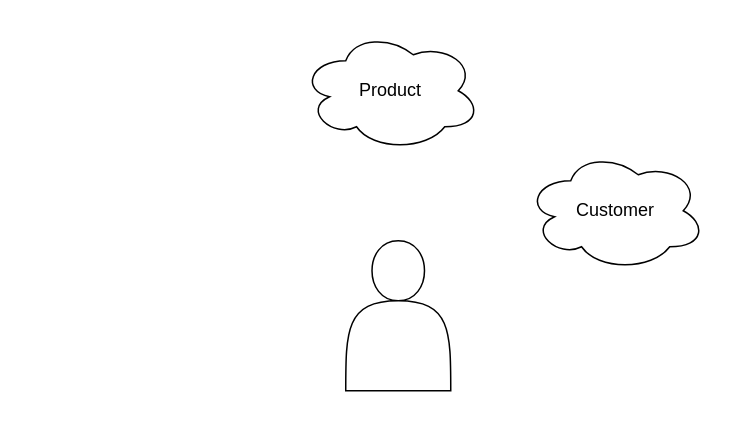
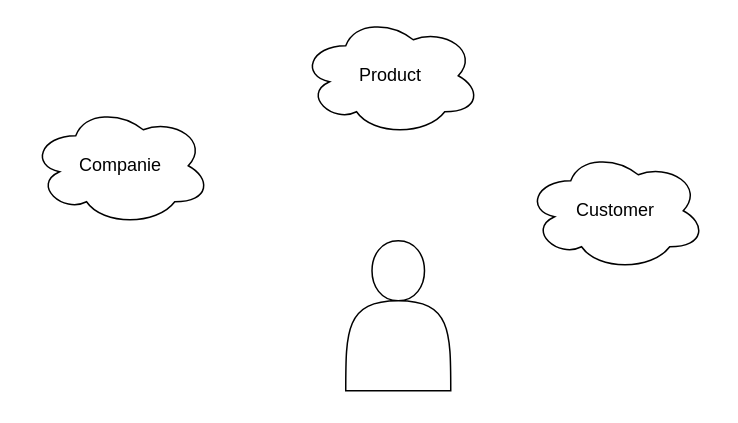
node "Product": moved (391, 91) -> (391, 76)
node "Companie": added
